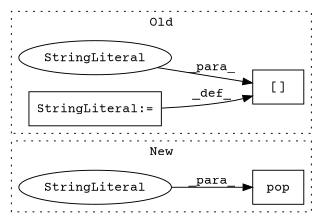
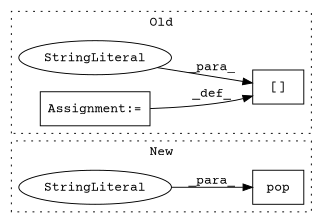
node "StringLiteral:=": label "StringLiteral:=" -> "Assignment:="
